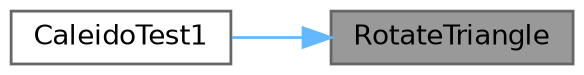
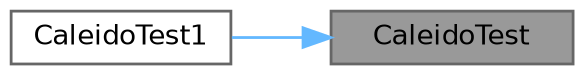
node "RotateTriangle": label "RotateTriangle" -> "CaleidoTest"
